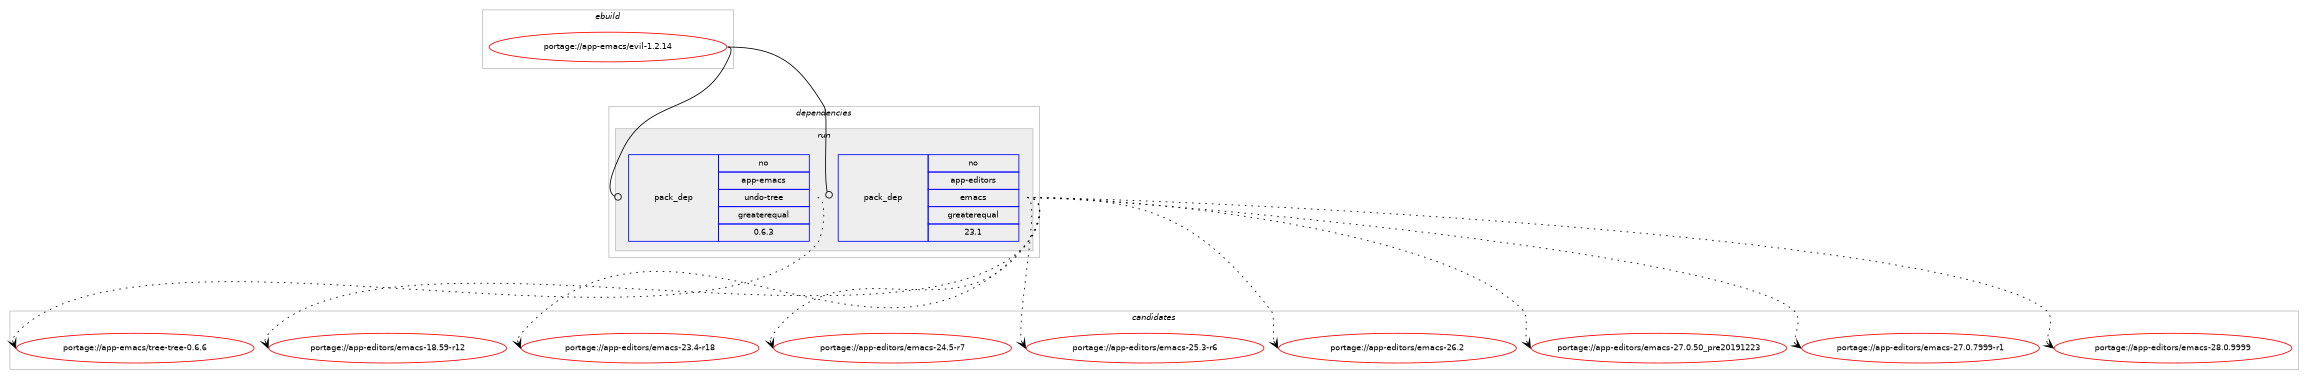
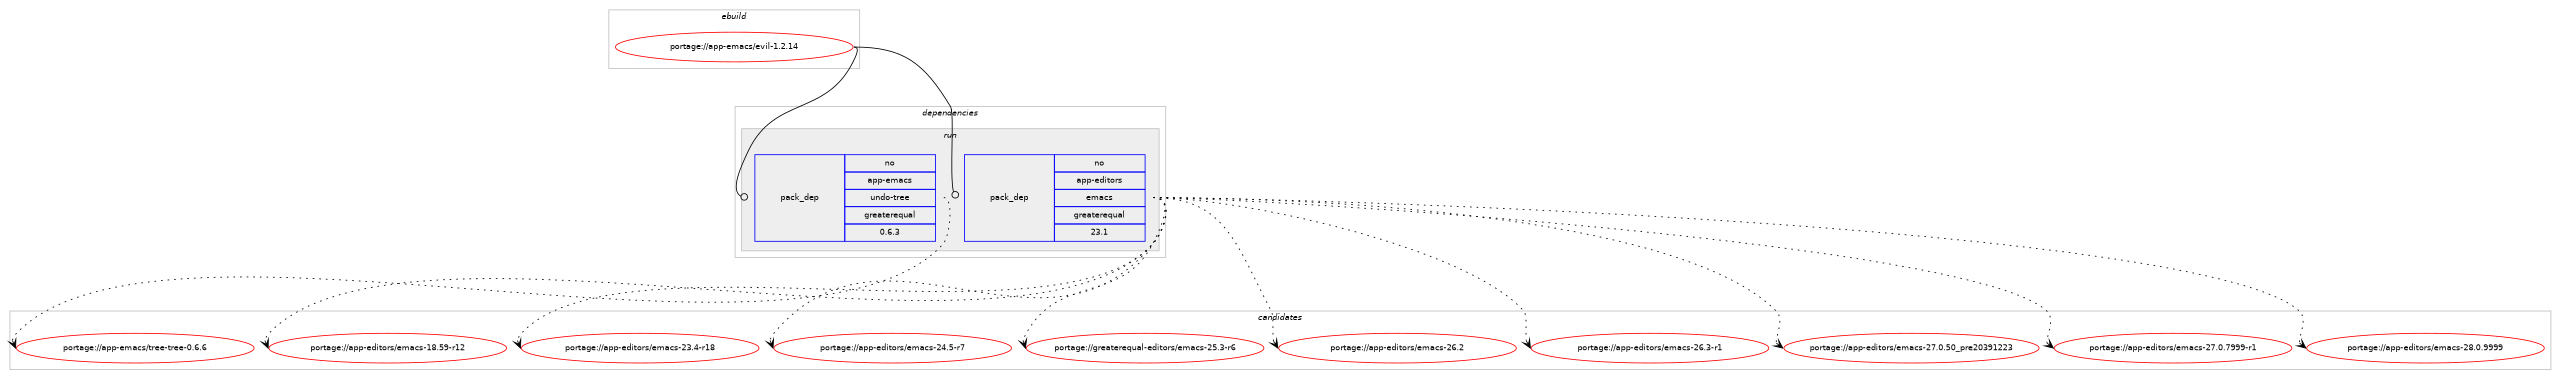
node "portage://app-editors/emacs-25.3-r6": label "portage://app-editors/emacs-25.3-r6" -> "portage://greaterequal-editors/emacs-25.3-r6"
node "portage://app-editors/emacs-26.3-r1": added
node "portage://app-editors/emacs-27.0.50_pre20191223": label "portage://app-editors/emacs-27.0.50_pre20191223" -> "portage://app-editors/emacs-27.0.50_pre20391223"
